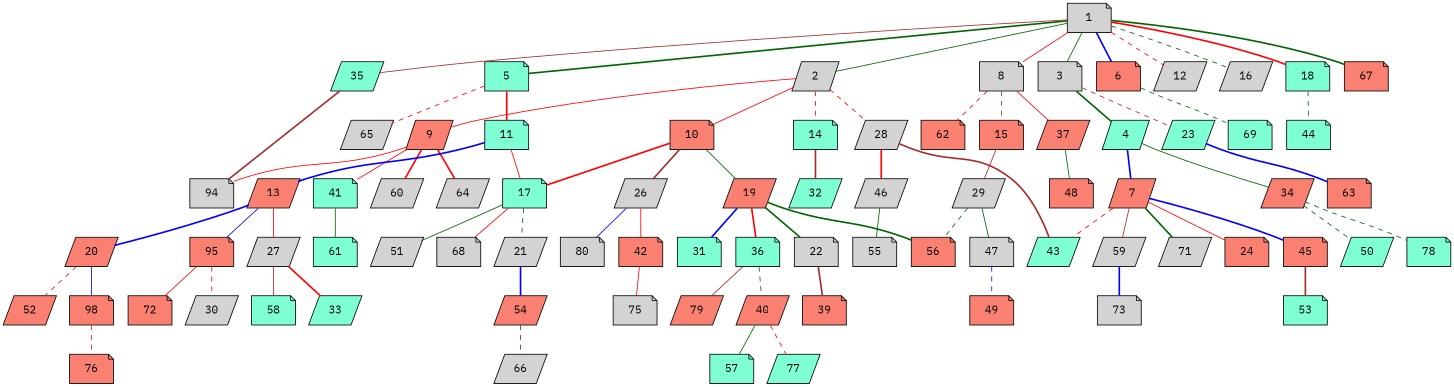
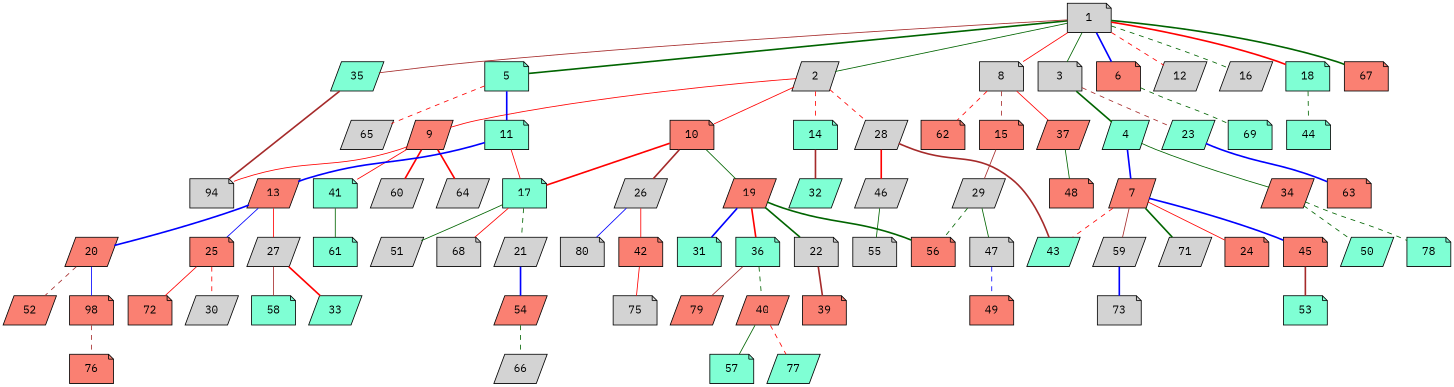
edge "5" -- "11": color red -> blue
node "95": label "95" -> "25"
